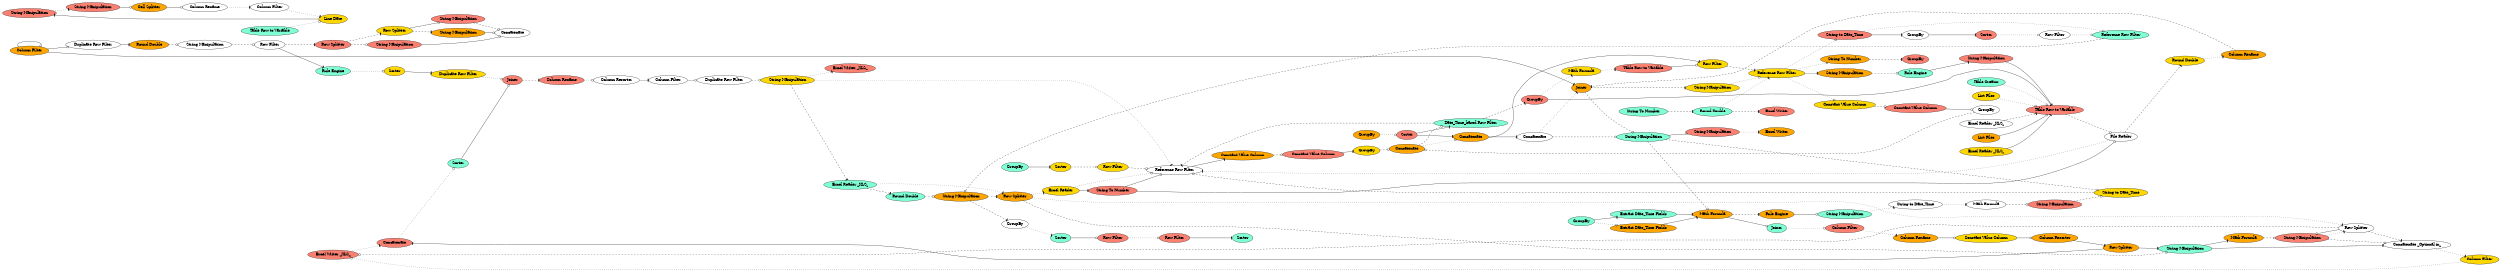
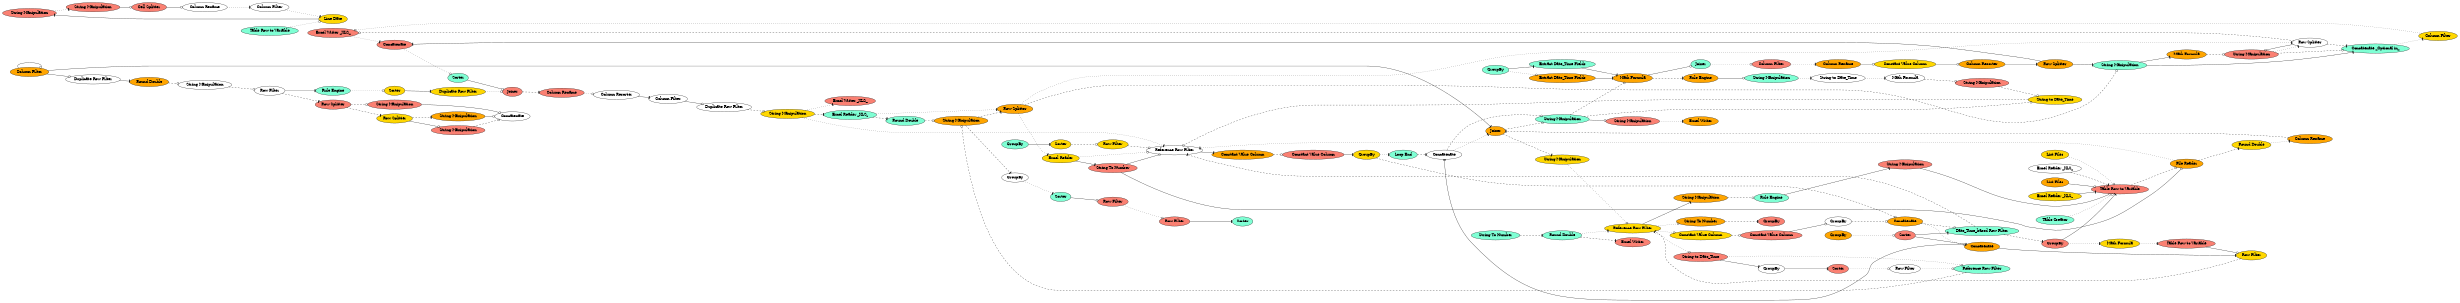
node "Cell Splitter": fillcolor orange -> salmon
node "File Reader": fillcolor white -> orange
node "Loop End": added
node "Concatenate _Optional in_": fillcolor white -> aquamarine
